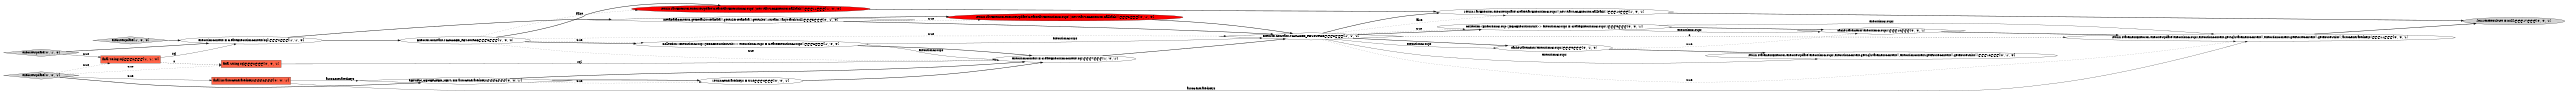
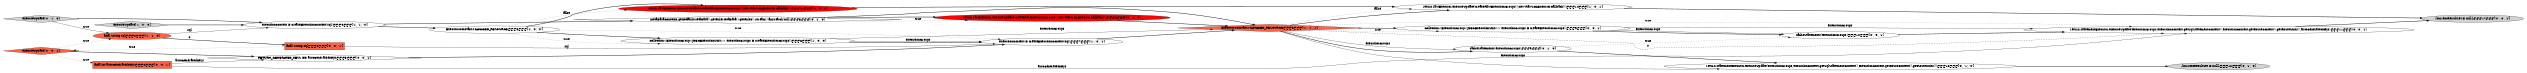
node "cacheStatements(executionGroups)@@@10@@@['0', '0', '1']": shape diamond -> ellipse
edge "ExecutorConstant.MANAGED_RESOURCE@@@5@@@['1', '0', '0']" -> "ExecutorConstant.MANAGED_RESOURCE@@@8@@@['1', '1', '1']": removed, label "true"
node "ExecutorConstant.MANAGED_RESOURCE@@@8@@@['1', '1', '1']": fillcolor white -> tomato
node "final String sql@@@2@@@['1', '1', '0']": shape box -> ellipse
edge "final String sql@@@2@@@['1', '1', '0']" -> "final String sql@@@2@@@['0', '0', '1']": style dashed -> bold
node "{currentResultSet = null}@@@12@@@['0', '1', '0']": added
edge "executeUpdate['0', '0', '1']" -> "final String sql@@@2@@@['0', '0', '1']": reversed
node "executeUpdate['0', '0', '1']": fillcolor lightgray -> tomato
edge "executeUpdate['0', '0', '1']" -> "final int autoGeneratedKeys@@@2@@@['0', '0', '1']": style solid -> dotted
node "returnGeneratedKeys = true@@@4@@@['0', '0', '1']": removed
